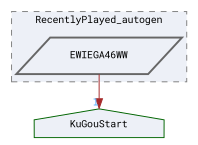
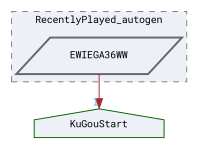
node "EWIEGA46WW": label "EWIEGA46WW" -> "EWIEGA36WW"
